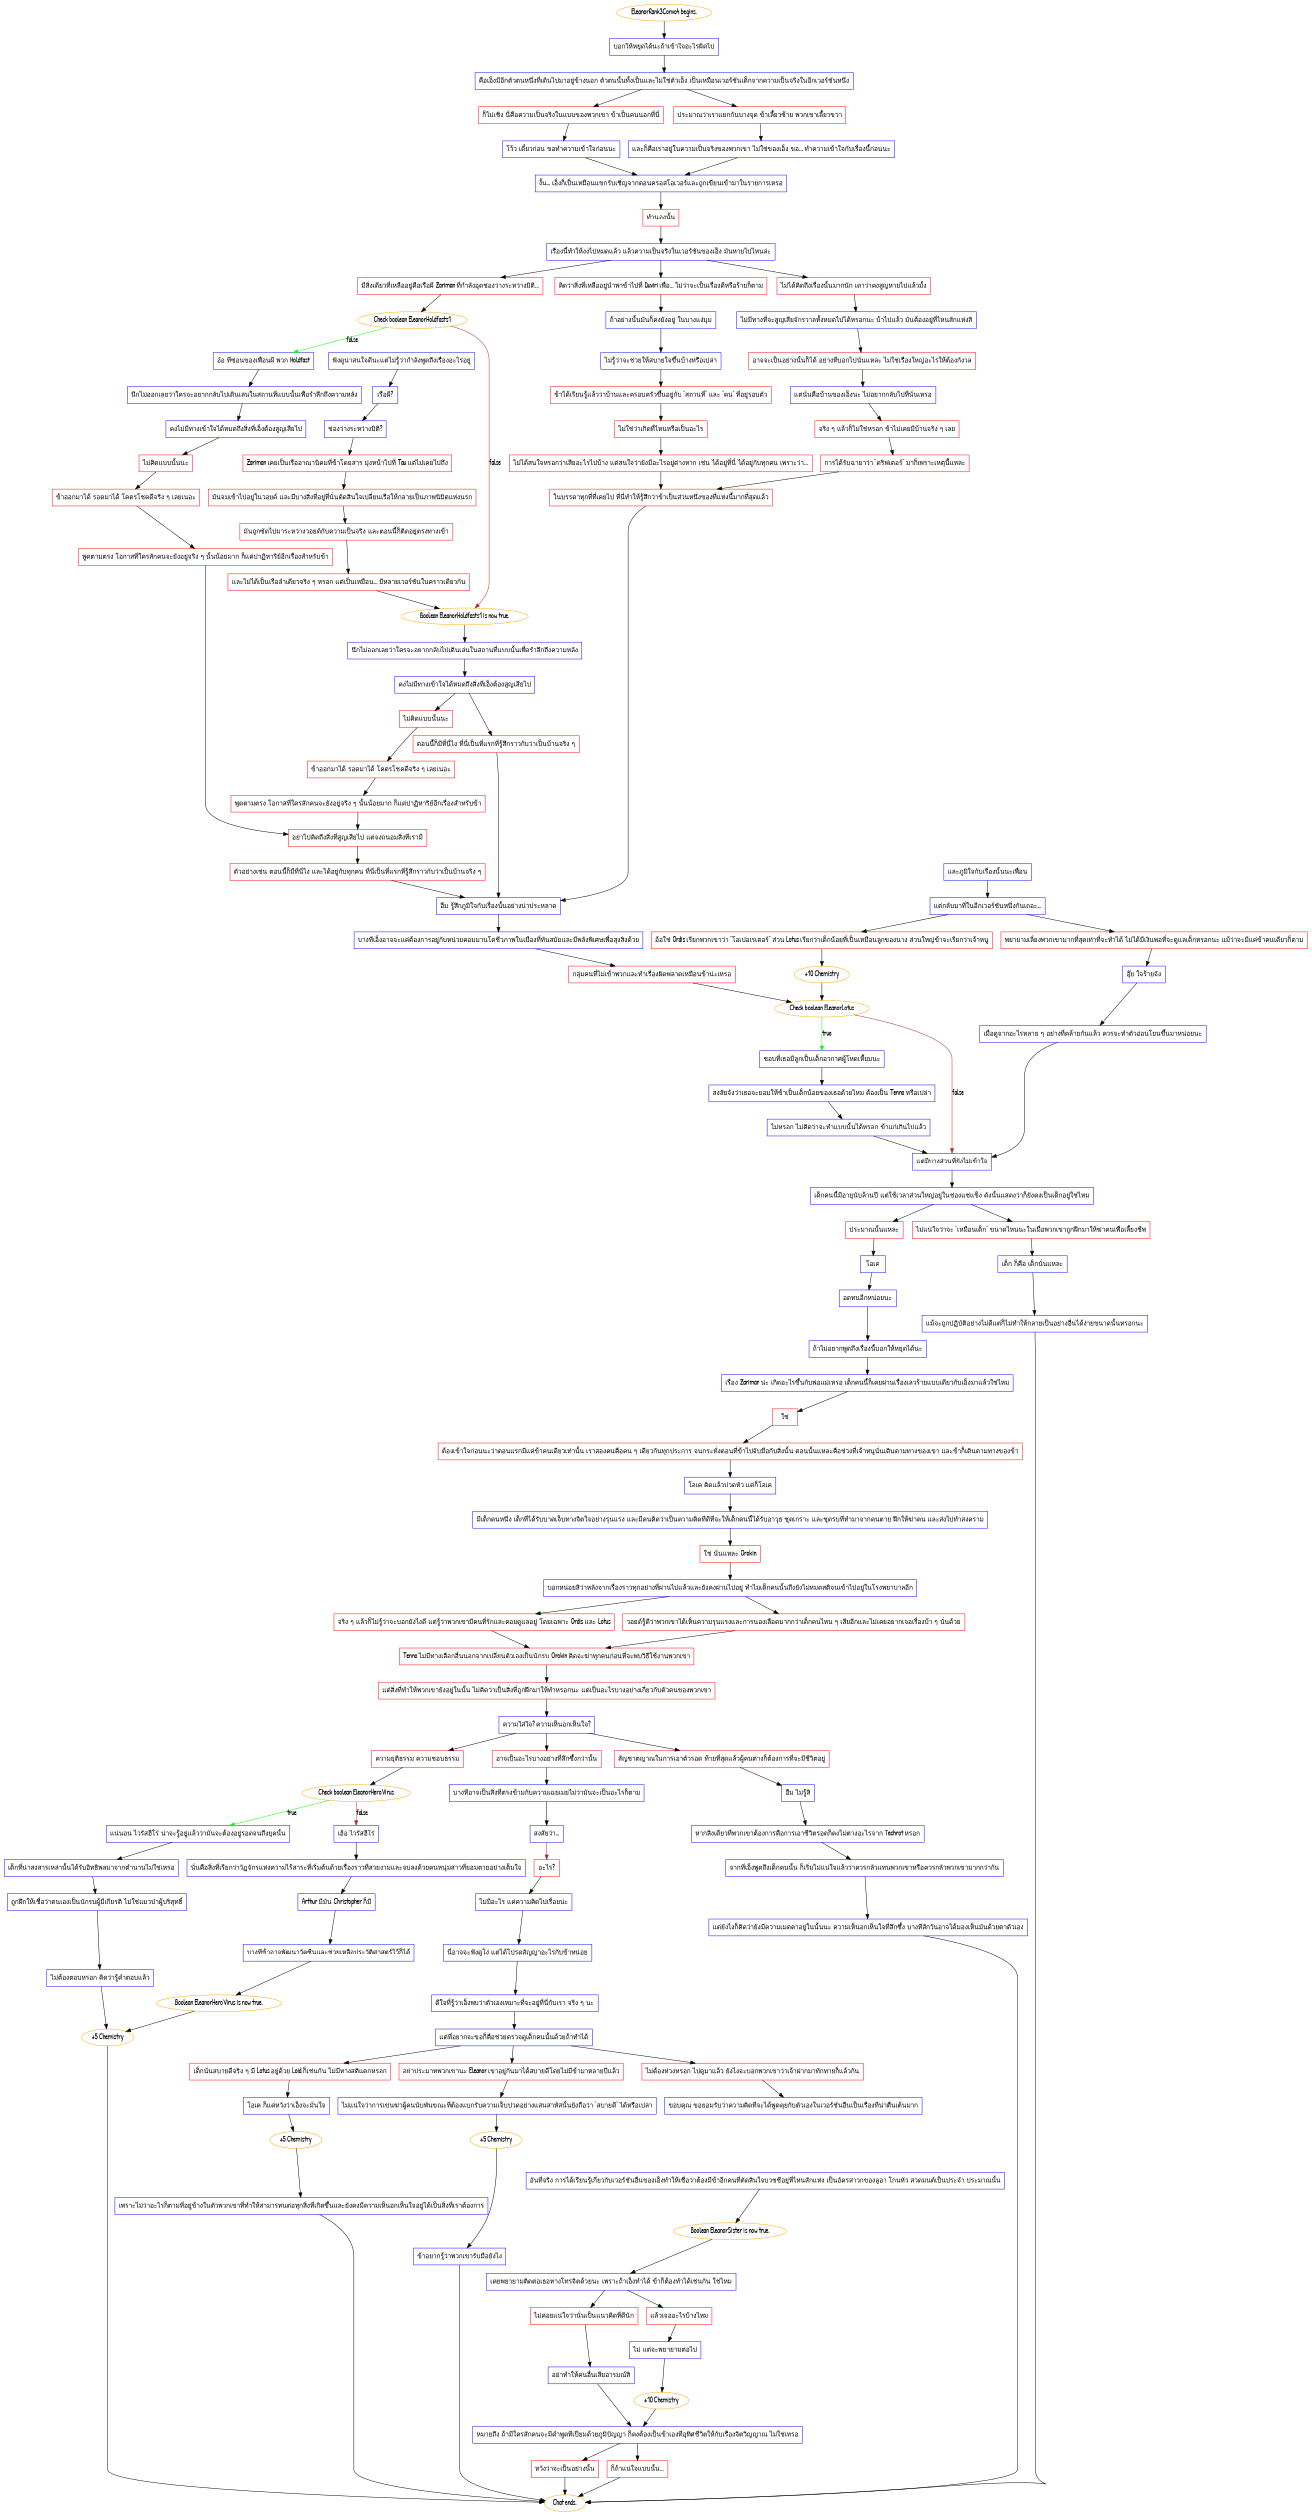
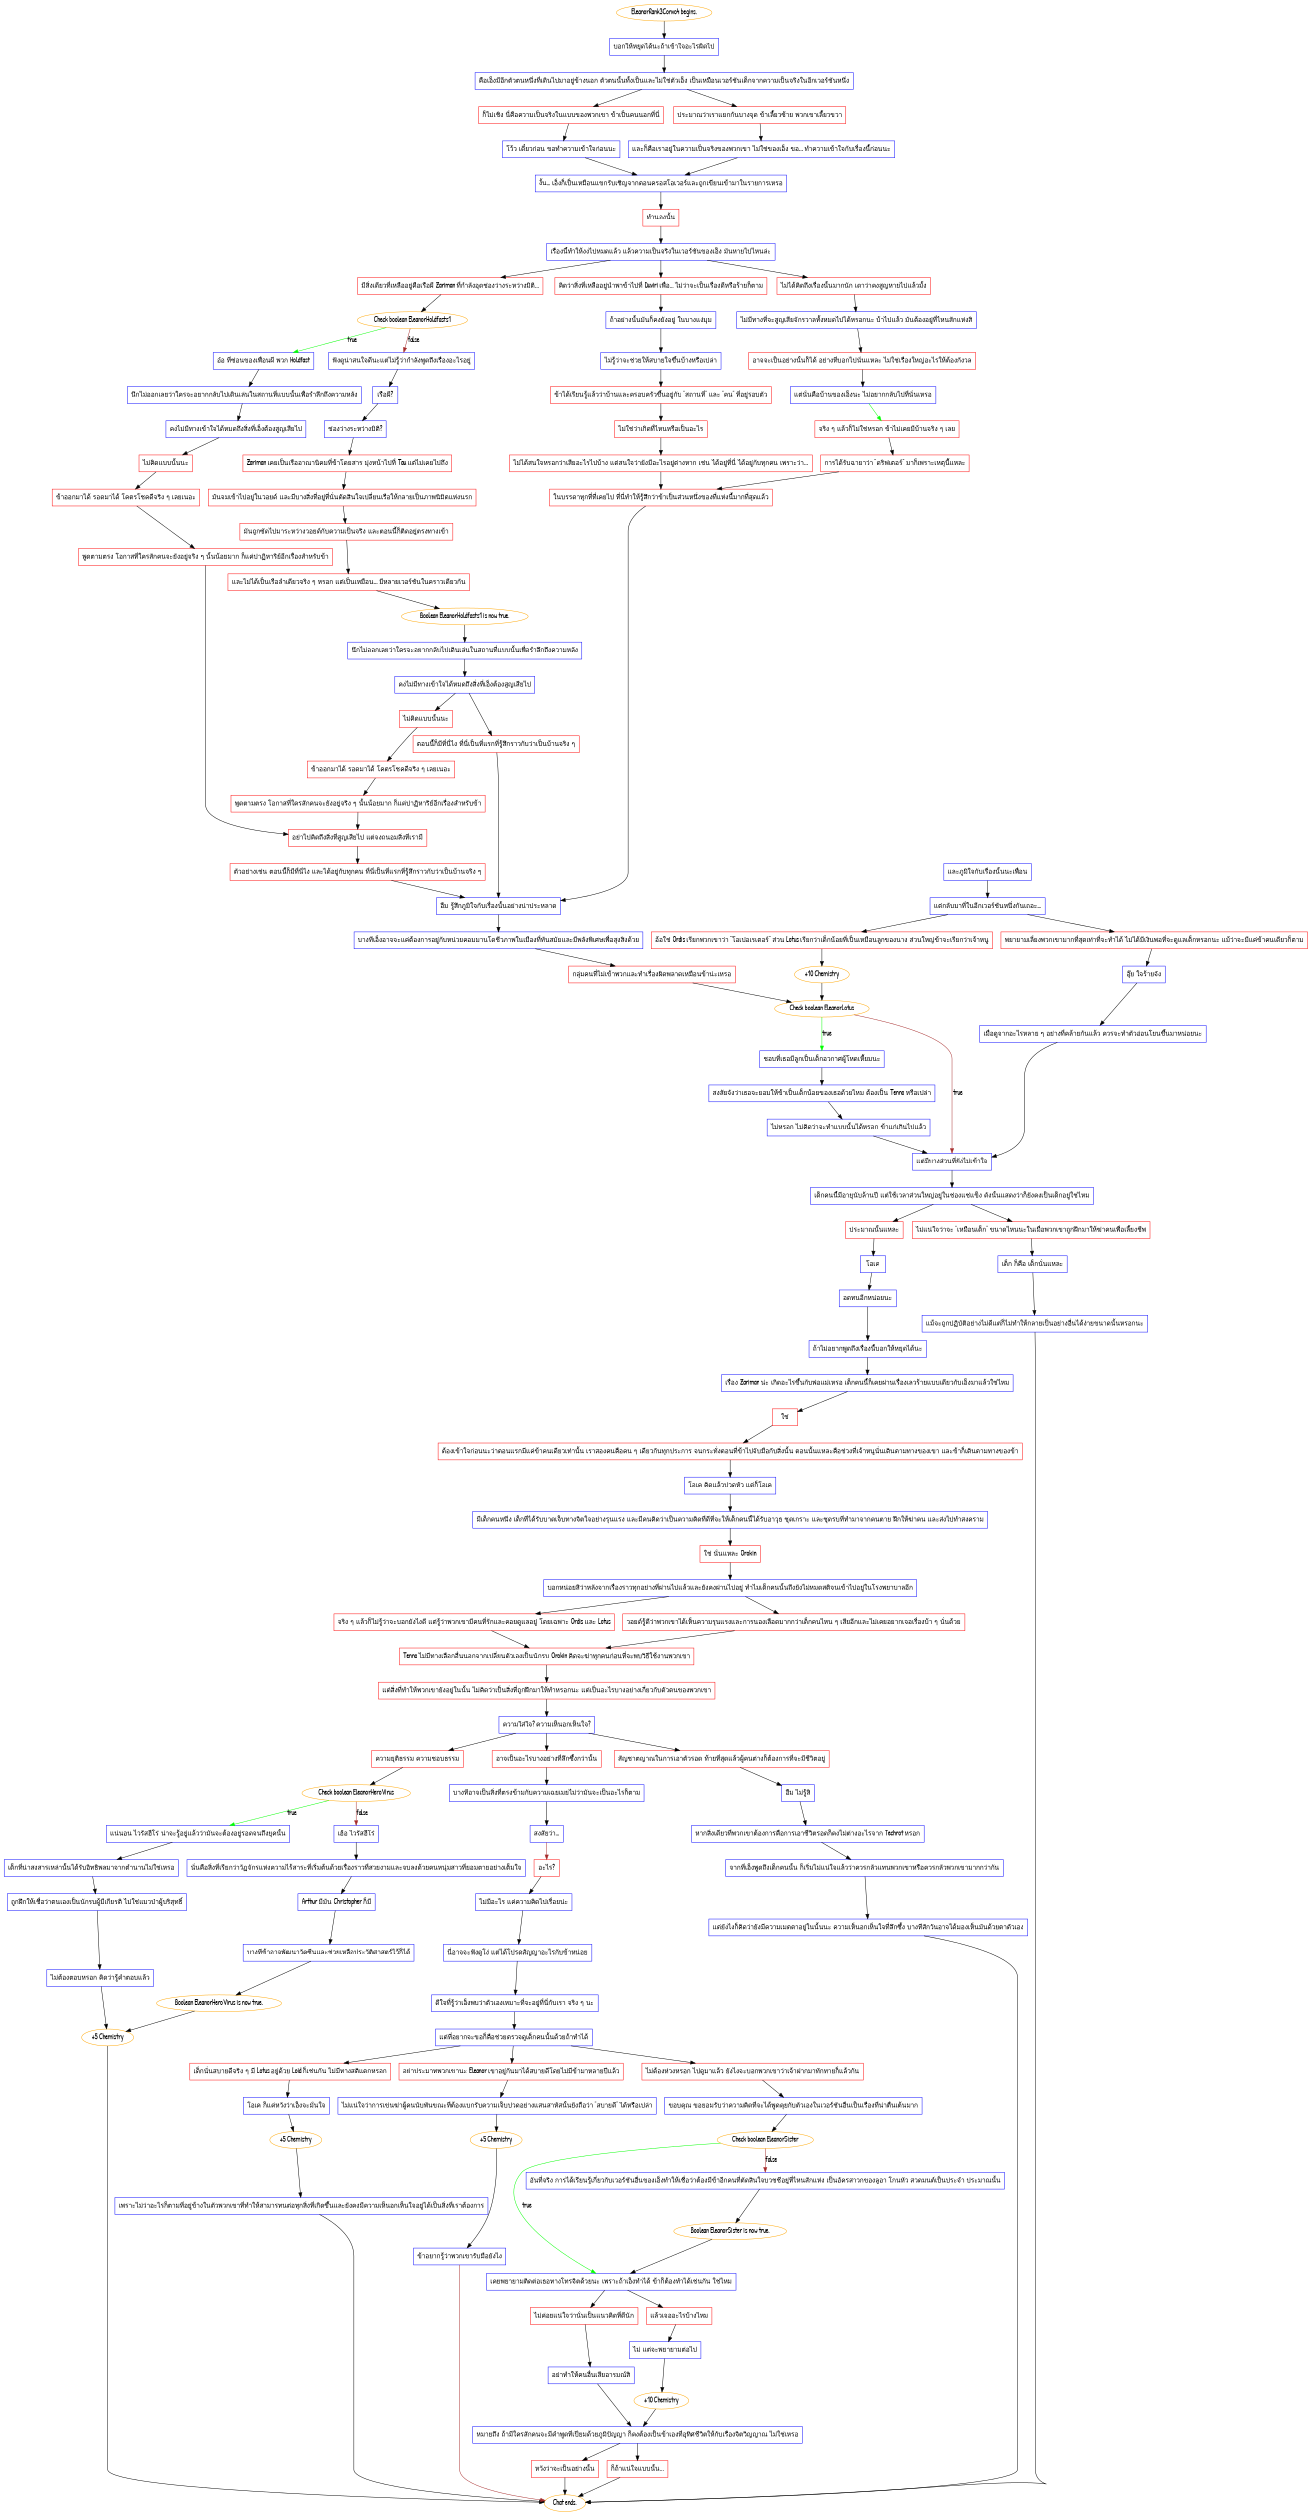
edge "Check boolean EleanorHoldfasts1" -> "อ๋อ ที่ซ่อนของเพื่อนผี พวก Holdfast": label "false" -> "true"
edge "แต่นั่นคือบ้านของเอ็งนะ ไม่อยากกลับไปที่นั่นเหรอ" -> "จริง ๆ แล้วก็ไม่ใช่หรอก ข้าไม่เคยมีบ้านจริง ๆ เลย": color black -> green
edge "Check boolean EleanorHoldfasts1" -> "Boolean EleanorHoldfasts1 is now true.": now "Check boolean EleanorHoldfasts1" -> "ฟังดูน่าสนใจดีนะแต่ไม่รู้ว่ากำลังพูดถึงเรื่องอะไรอยู่"
edge "Check boolean EleanorLotus" -> "แต่มีบางส่วนที่ยังไม่เข้าใจ": label "false" -> "true"
node "Check boolean EleanorSister": added
edge "ข้าอยากรู้ว่าพวกเขารับมือยังไง" -> "Chat ends.": color black -> brown
